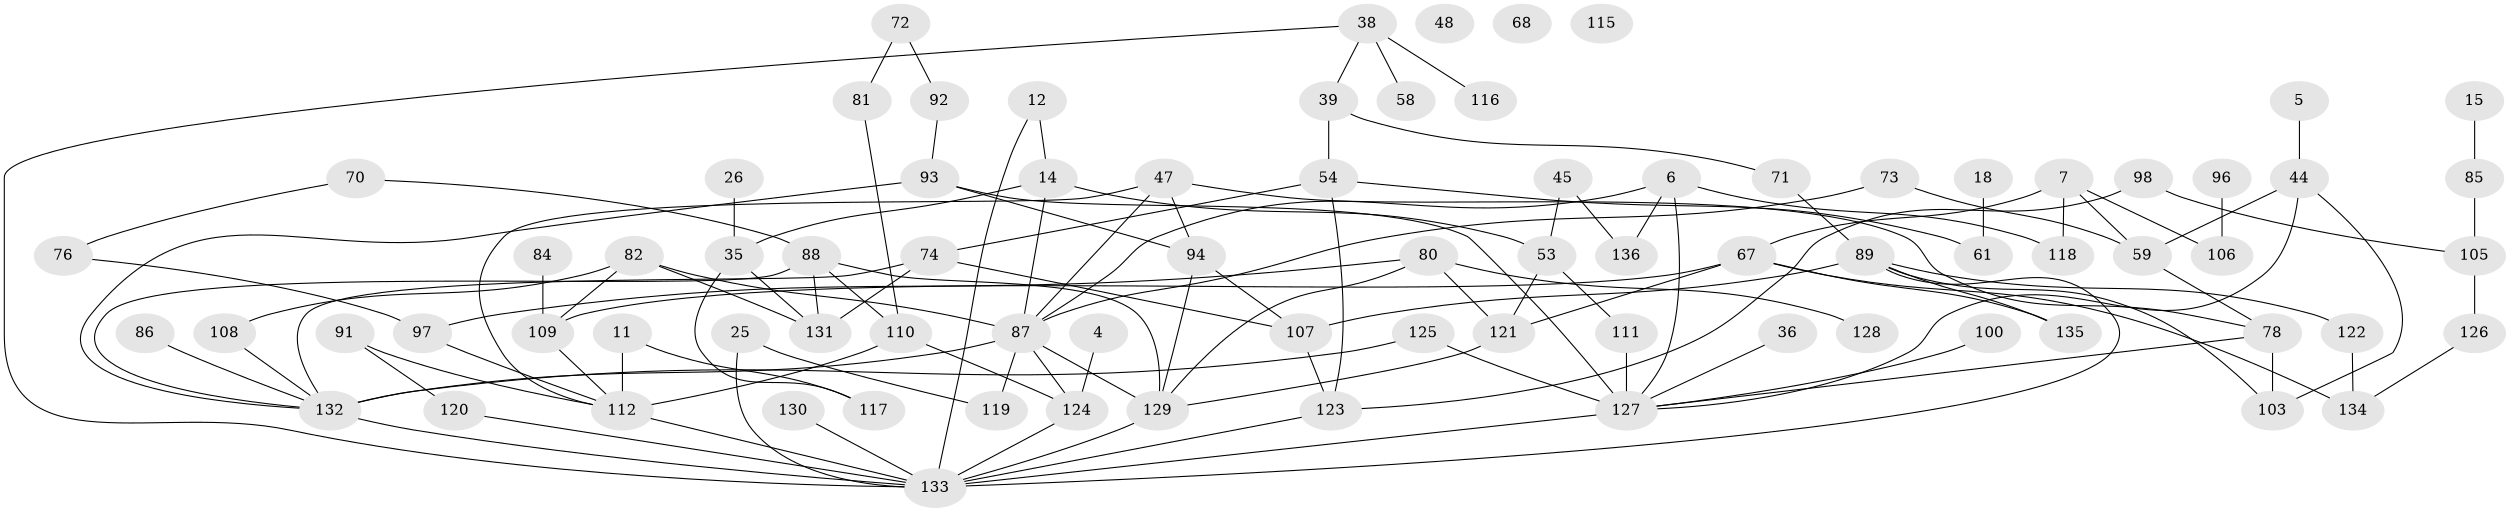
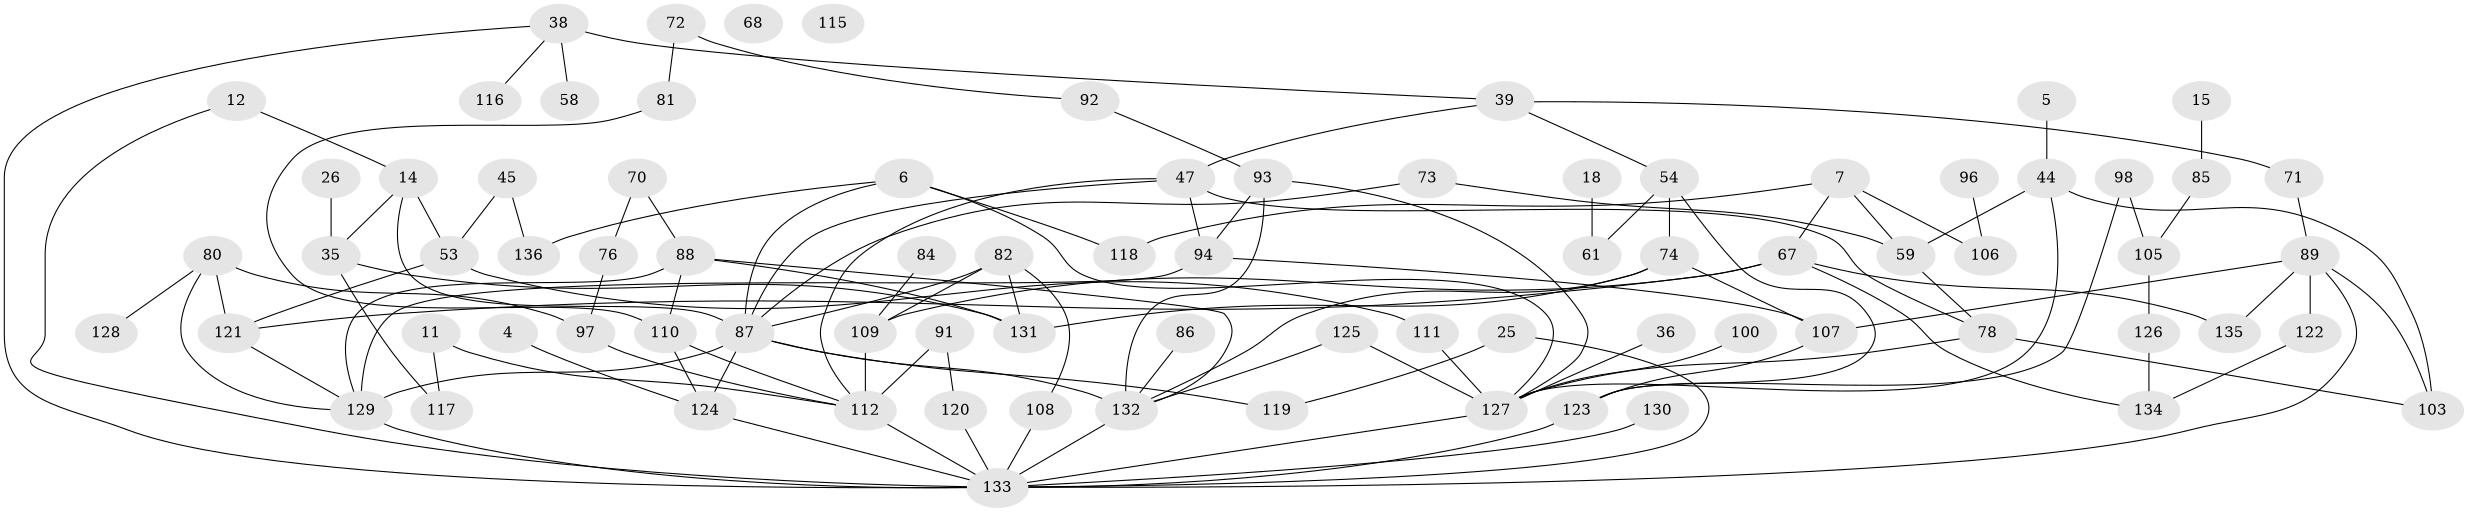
node "48": removed
edge "39" -- "47": added
edge "108" -- "132": now "108" -- "133"
